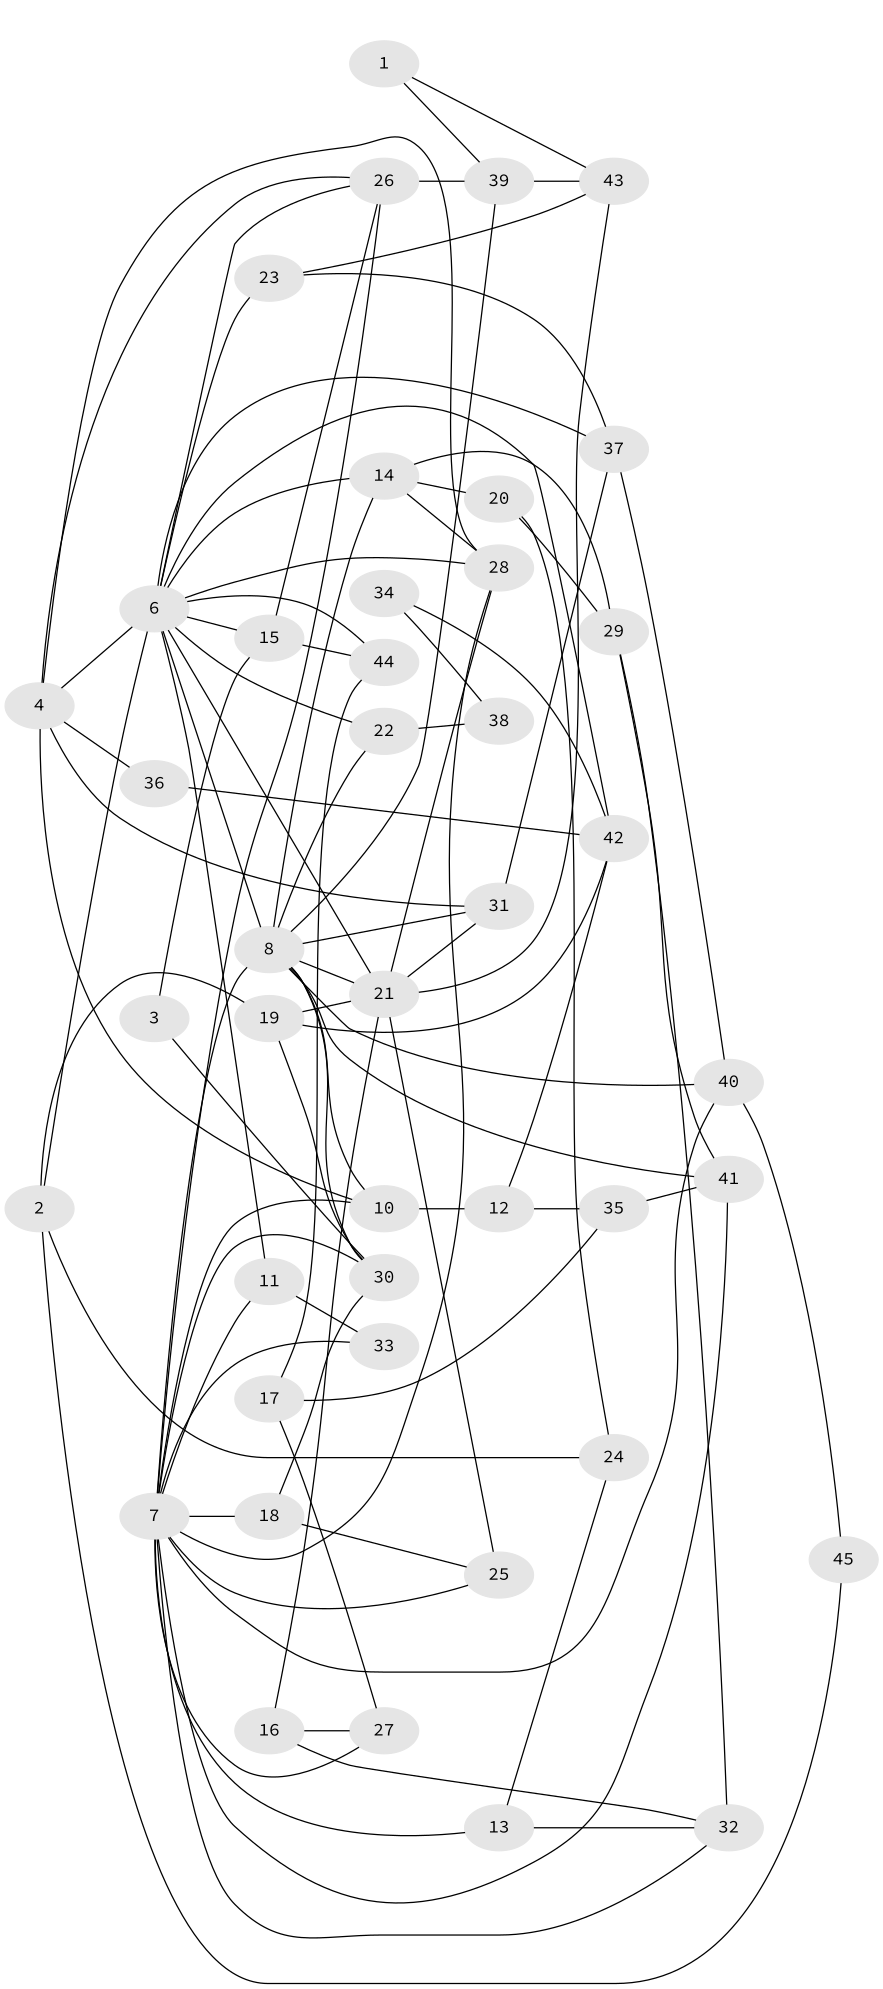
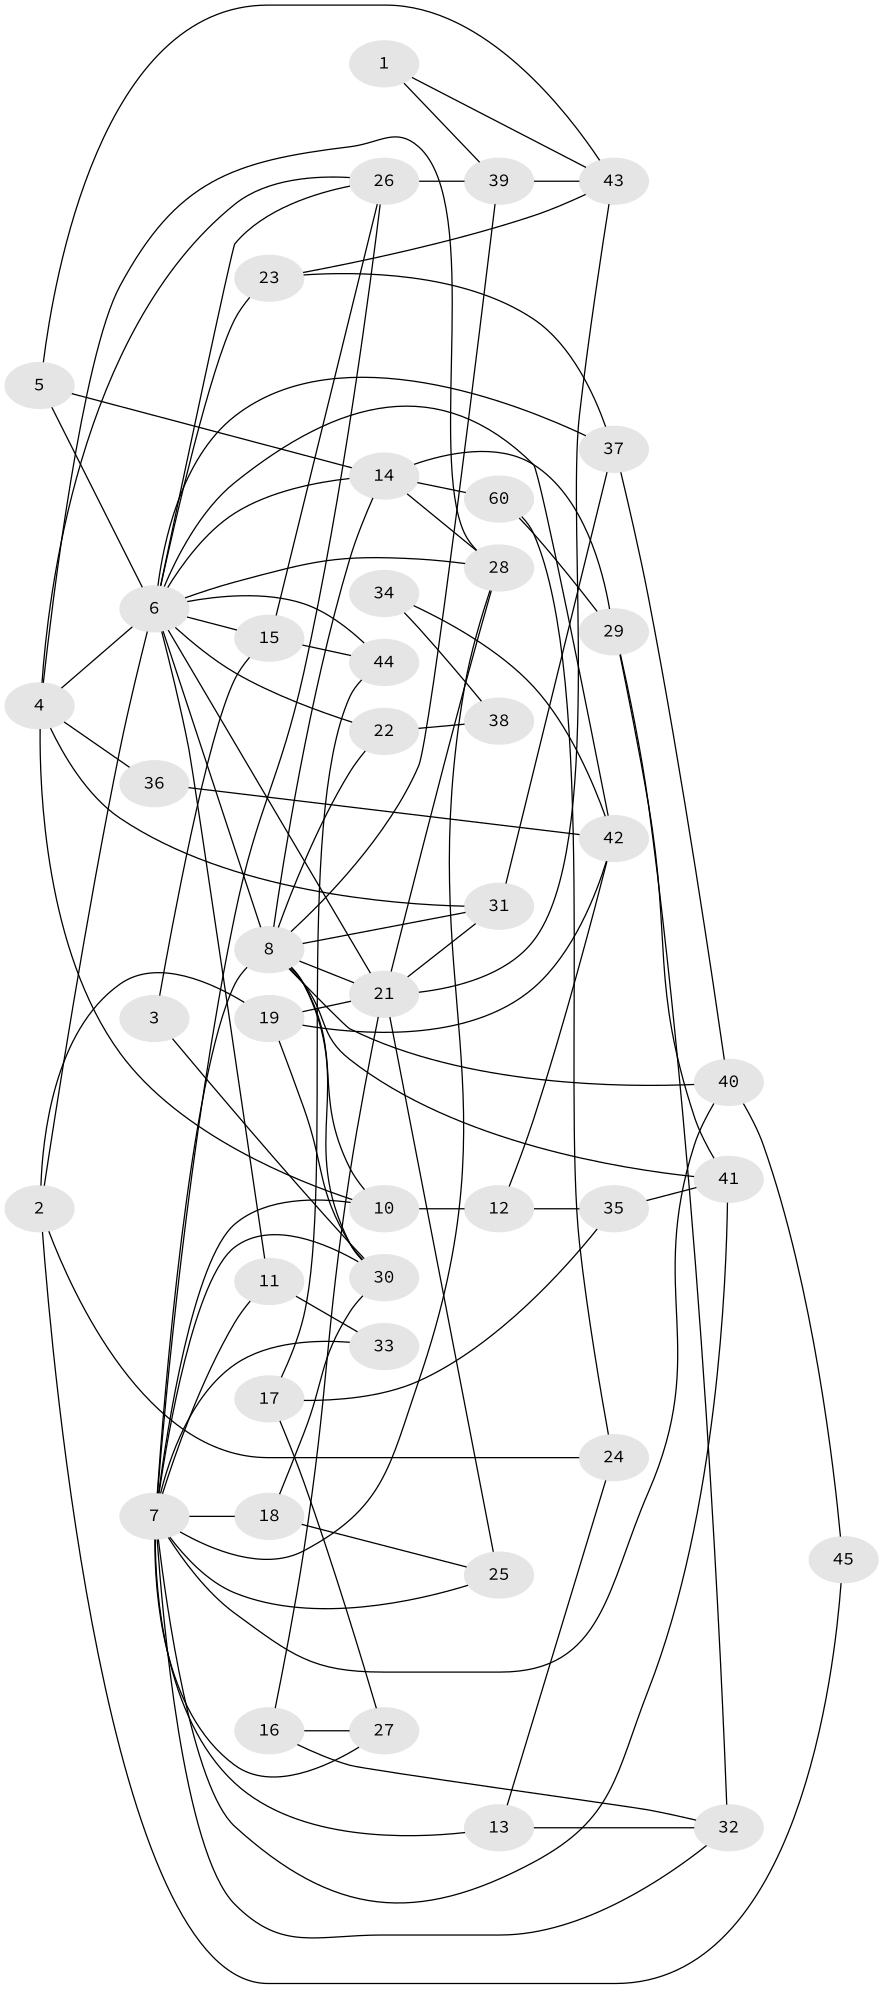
node "5": added
node "20": label "20" -> "60"
